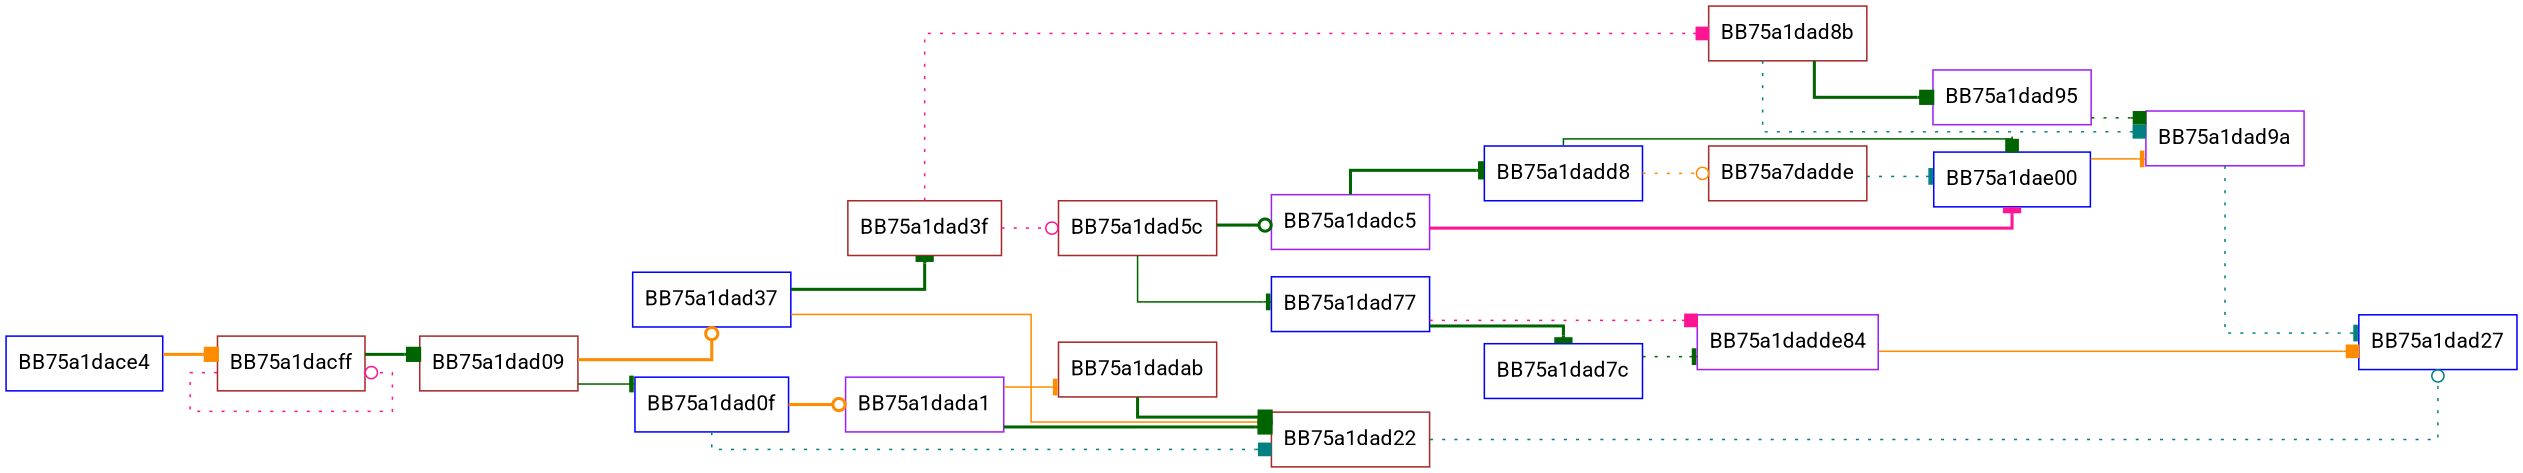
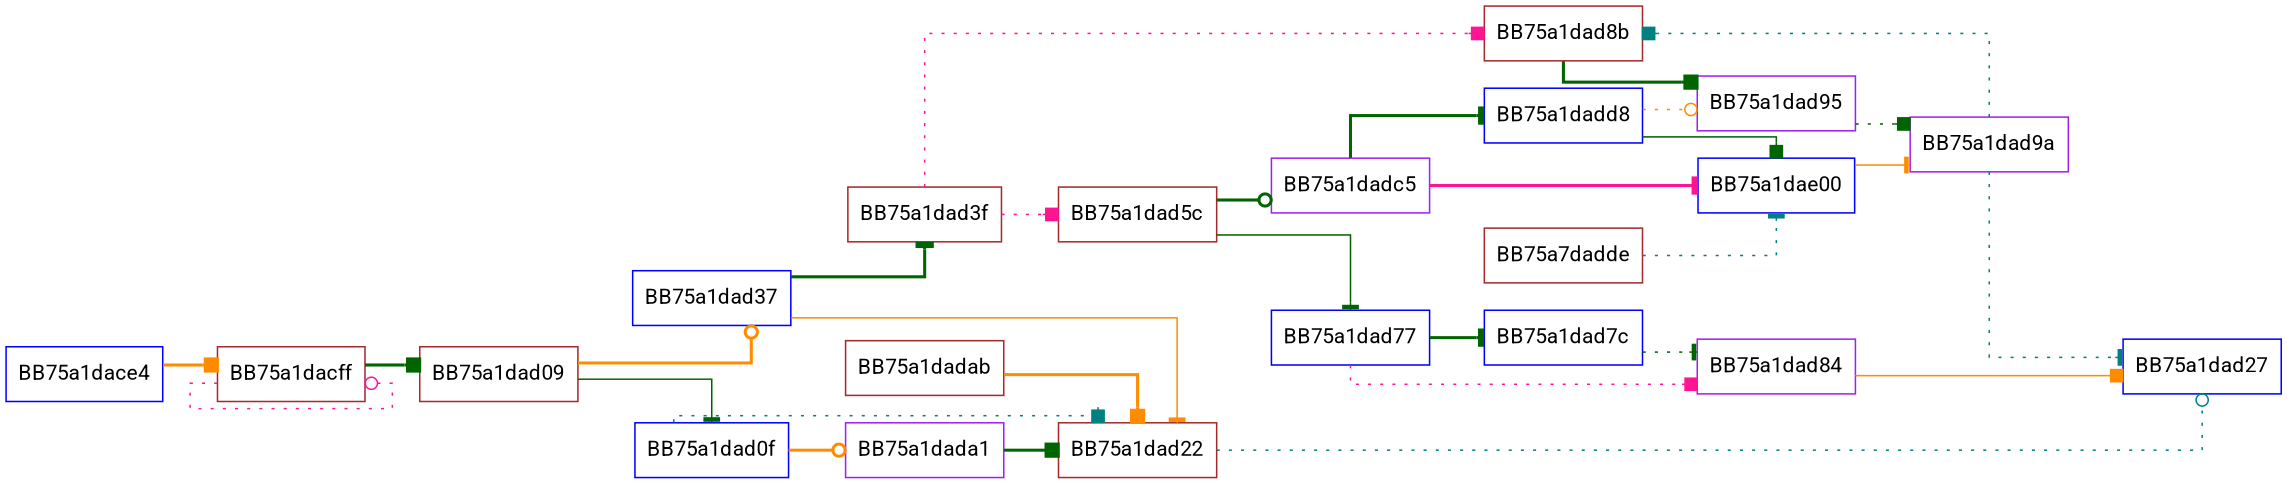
edge "BB75a1dad8b" -> "BB75a1dad9a": reversed
edge "BB75a1dadd8" -> "BB75a7dadde": now "BB75a1dadd8" -> "BB75a1dad95"
edge "BB75a1dad3f" -> "BB75a1dad5c": arrowhead odot -> box
node "BB75a1dadde84": label "BB75a1dadde84" -> "BB75a1dad84"
edge "BB75a1dada1" -> "BB75a1dadab": removed
edge "BB75a1dadab" -> "BB75a1dad22": color darkgreen -> darkorange
